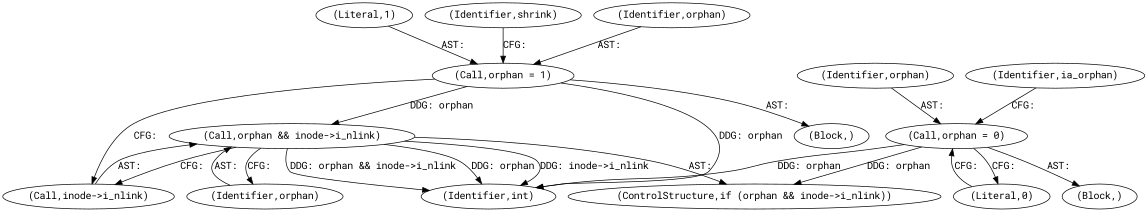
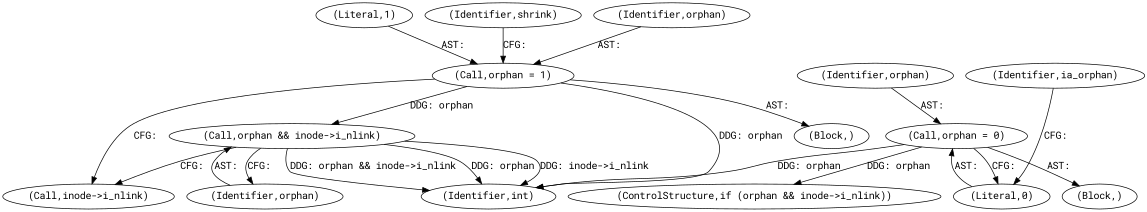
edge "(Identifier,ia_orphan)" -> "(Call,orphan = 0)": now "(Identifier,ia_orphan)" -> "(Literal,0)"
edge "(Call,orphan && inode->i_nlink)" -> "(ControlStructure,if (orphan && inode->i_nlink))": removed, label "AST:"
edge "(Call,inode->i_nlink)" -> "(Call,orphan && inode->i_nlink)": removed, label "AST:"
edge "(Literal,0)" -> "(Call,orphan = 0)": label "CFG: " -> "AST: "
